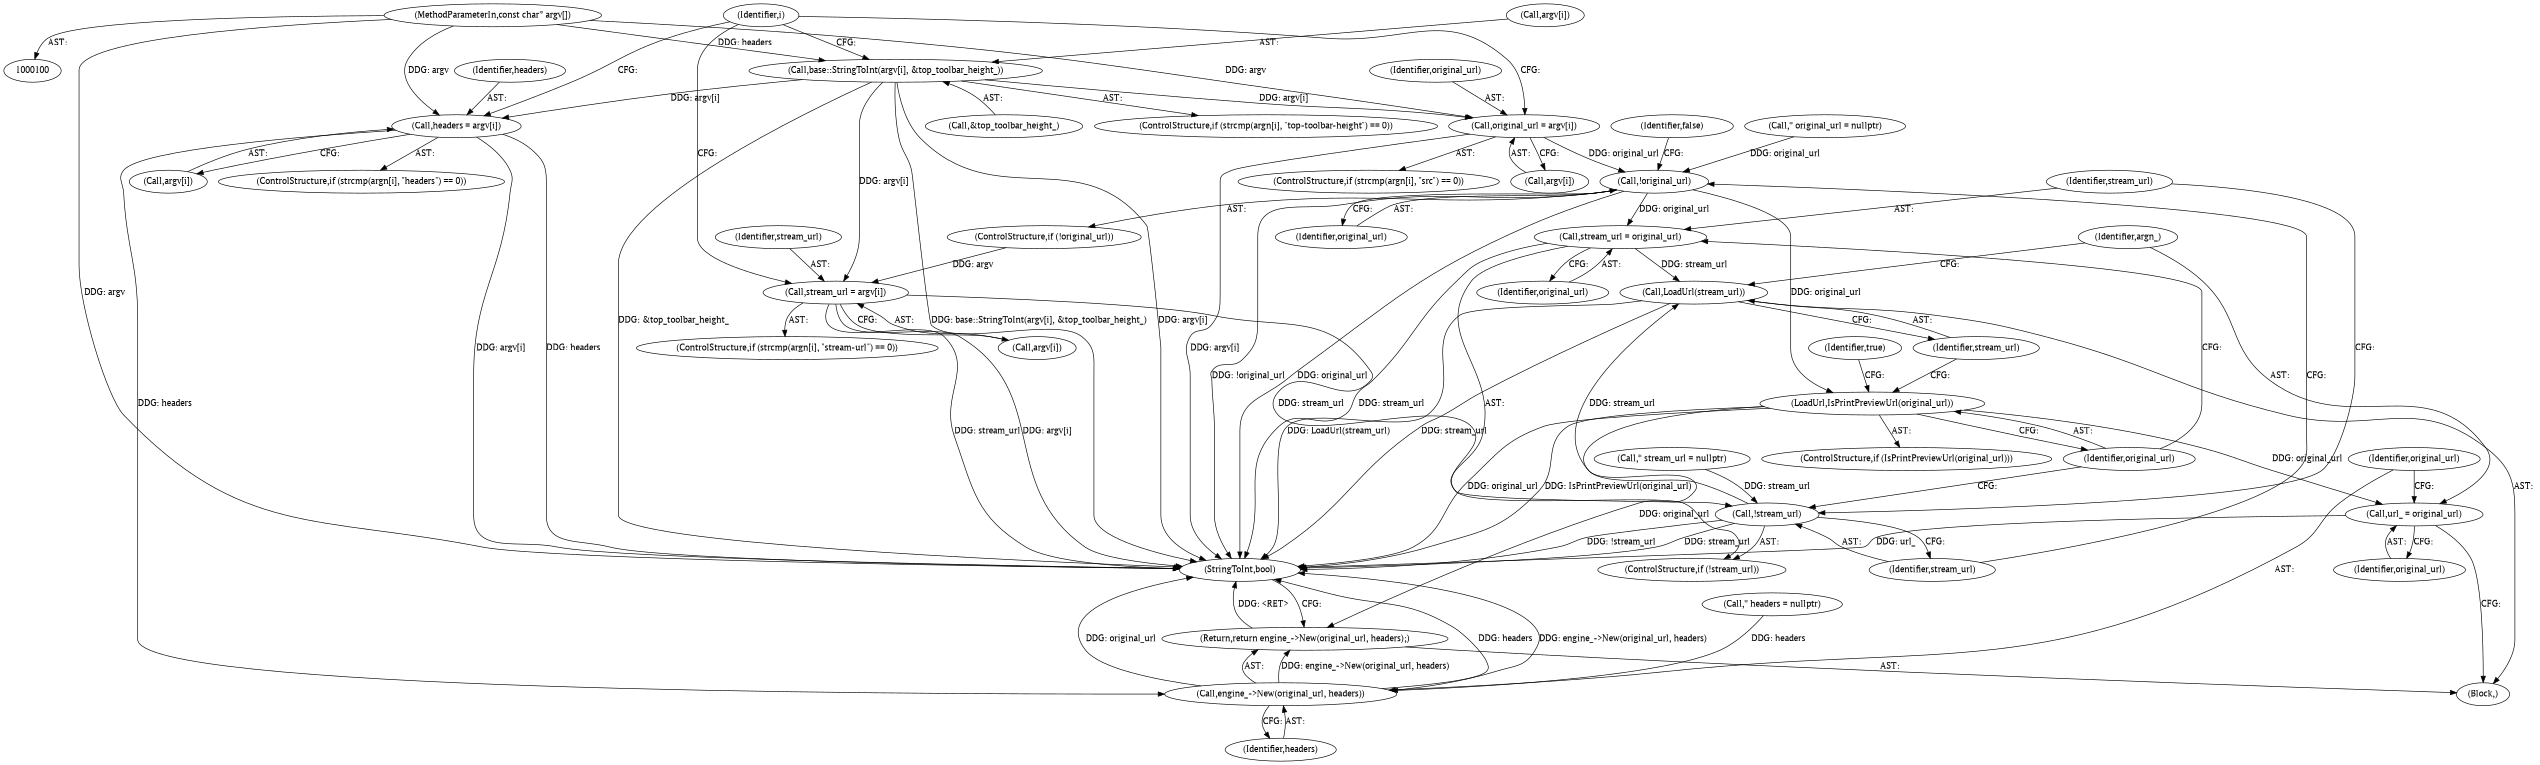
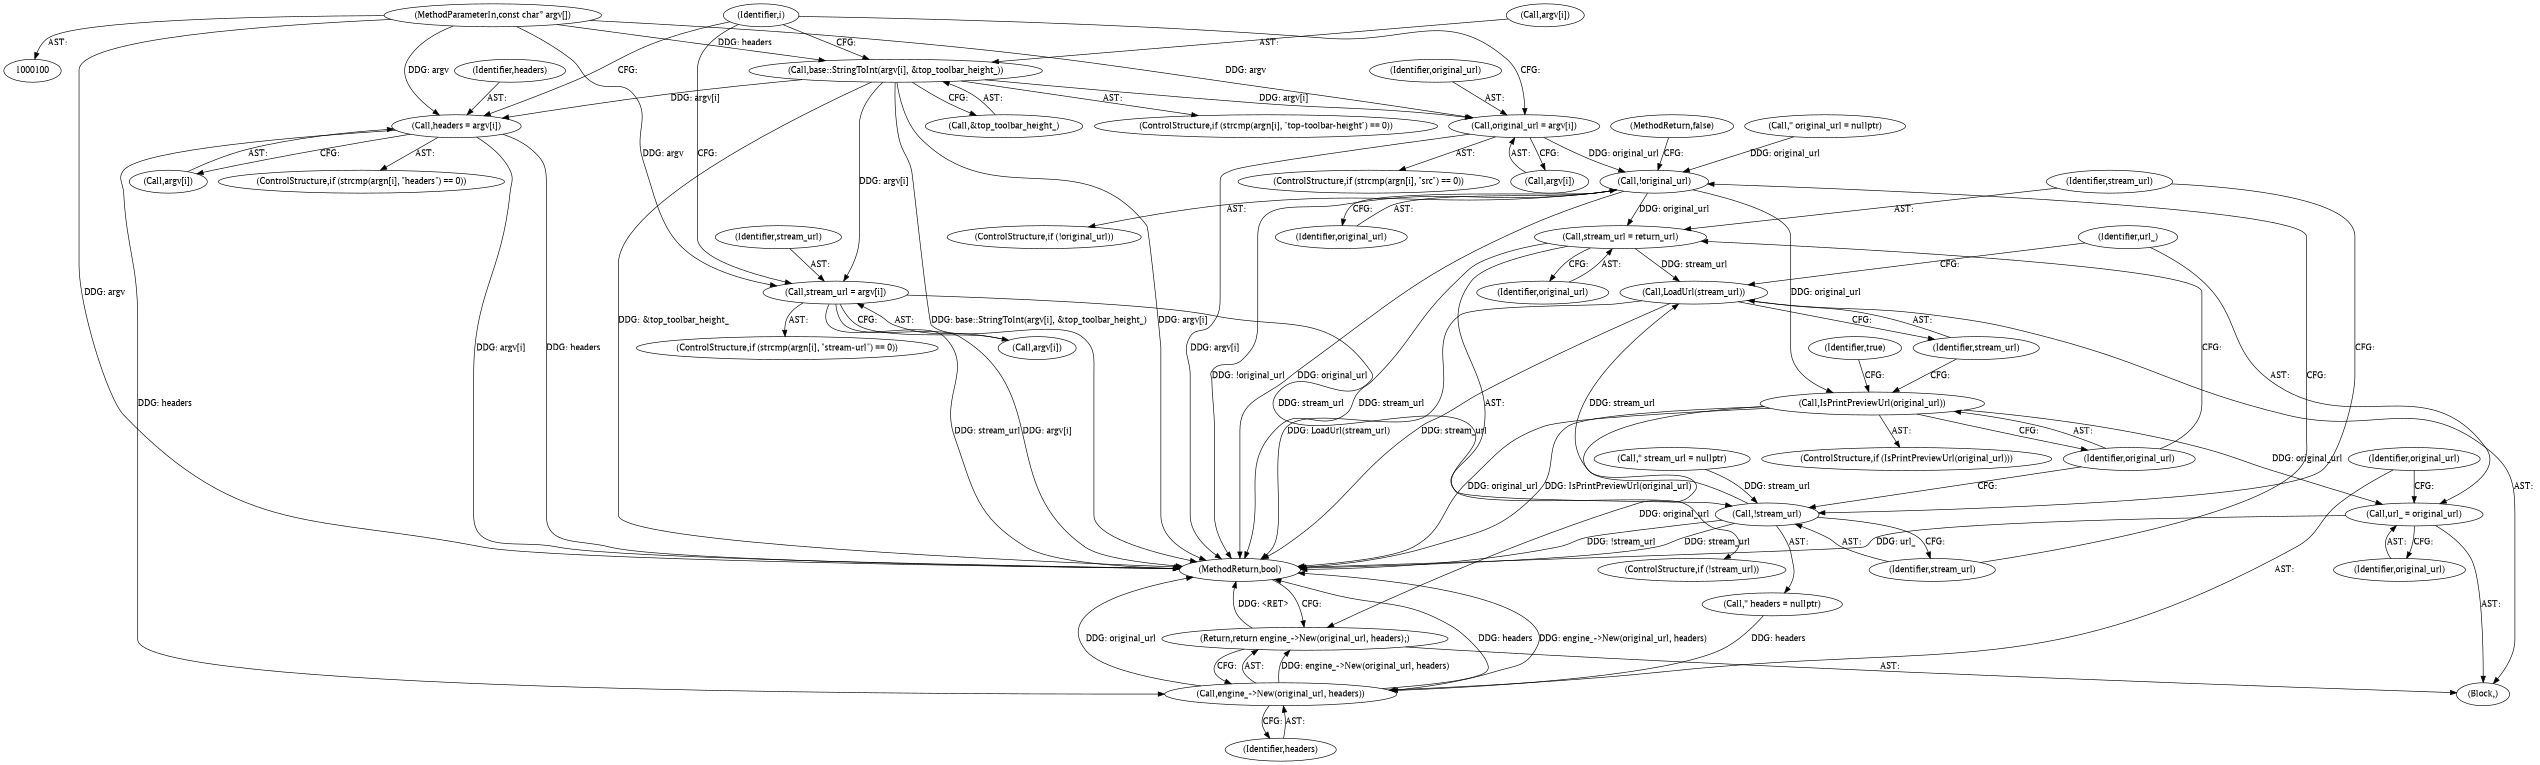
edge "(Call,base::StringToInt(argv[i], &top_toolbar_height_))" -> "(Call,&top_toolbar_height_)": added, label "CFG:"
node "(Identifier,false)": label "(Identifier,false)" -> "(MethodReturn,false)"
node "(Call,stream_url = original_url)": label "(Call,stream_url = original_url)" -> "(Call,stream_url = return_url)"
node "(Identifier,argn_)": label "(Identifier,argn_)" -> "(Identifier,url_)"
edge "(ControlStructure,if (!original_url))" -> "(Call,stream_url = argv[i])": now "(MethodParameterIn,const char* argv[])" -> "(Call,stream_url = argv[i])"
node "(LoadUrl,IsPrintPreviewUrl(original_url))": label "(LoadUrl,IsPrintPreviewUrl(original_url))" -> "(Call,IsPrintPreviewUrl(original_url))"
edge "(Call,!stream_url)" -> "(ControlStructure,if (!stream_url))": now "(Call,!stream_url)" -> "(Call,* headers = nullptr)"
node "(StringToInt,bool)": label "(StringToInt,bool)" -> "(MethodReturn,bool)"
edge "(Call,url_ = original_url)" -> "(Block,)": label "CFG: " -> "AST: "
edge "(Return,return engine_->New(original_url, headers);)" -> "(Call,engine_->New(original_url, headers))": added, label "CFG:"
